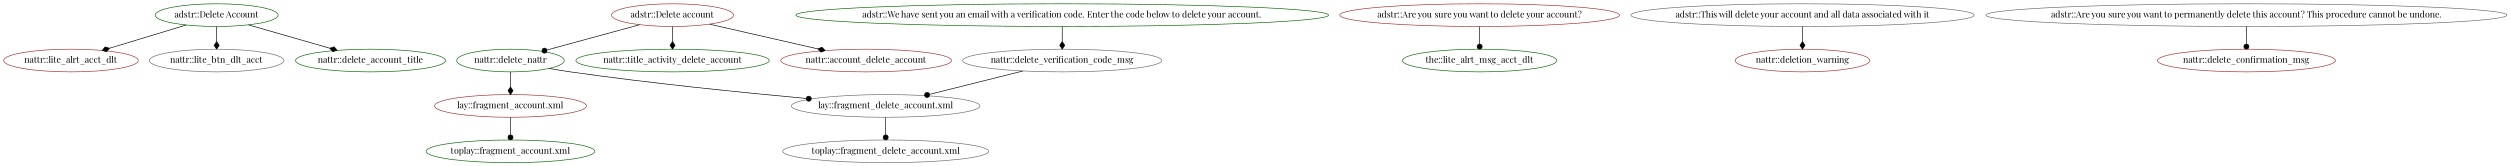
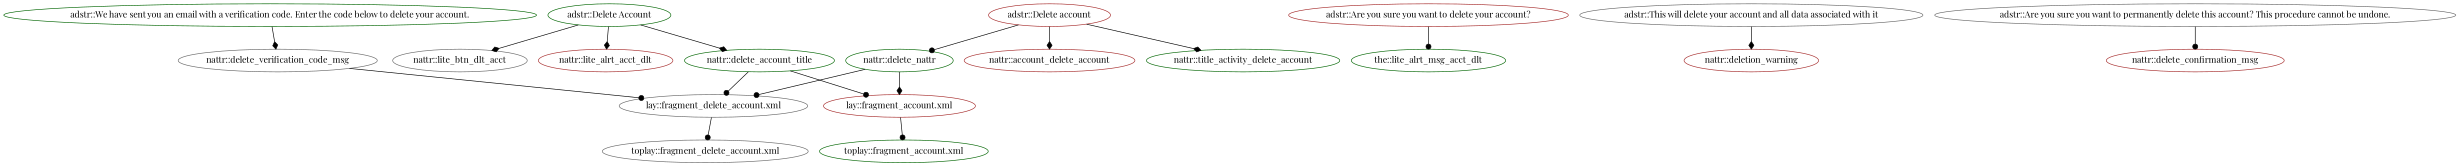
edge "nattr::delete_account_title" -> "lay::fragment_delete_account.xml": added
edge "nattr::delete_account_title" -> "lay::fragment_account.xml": added
